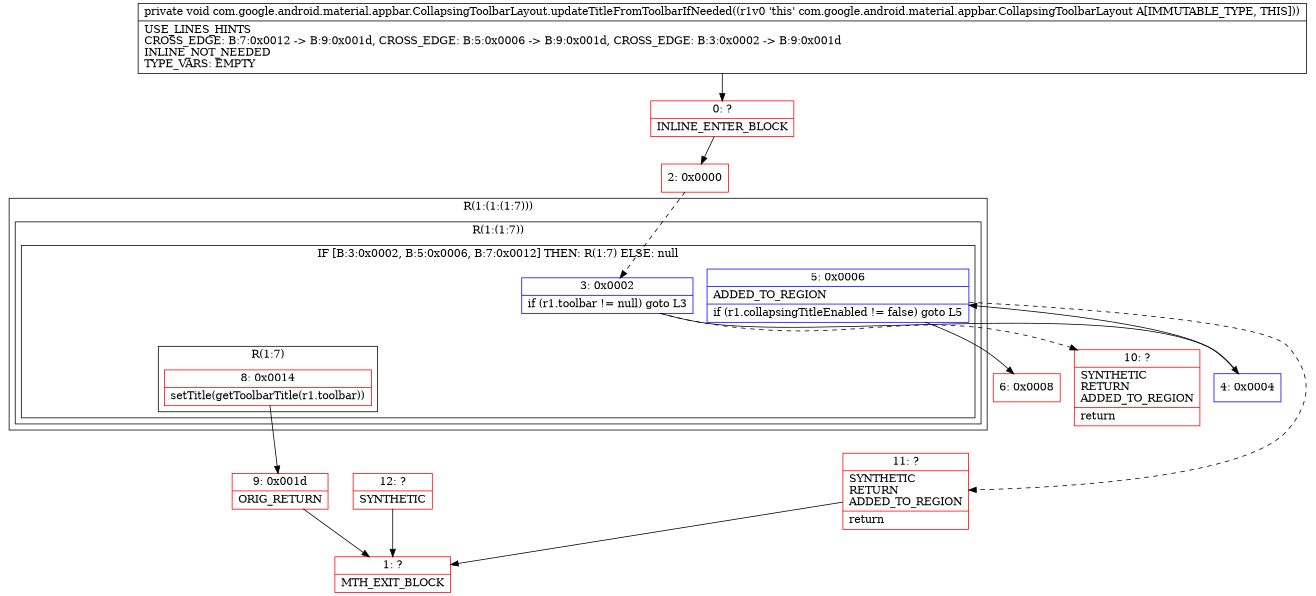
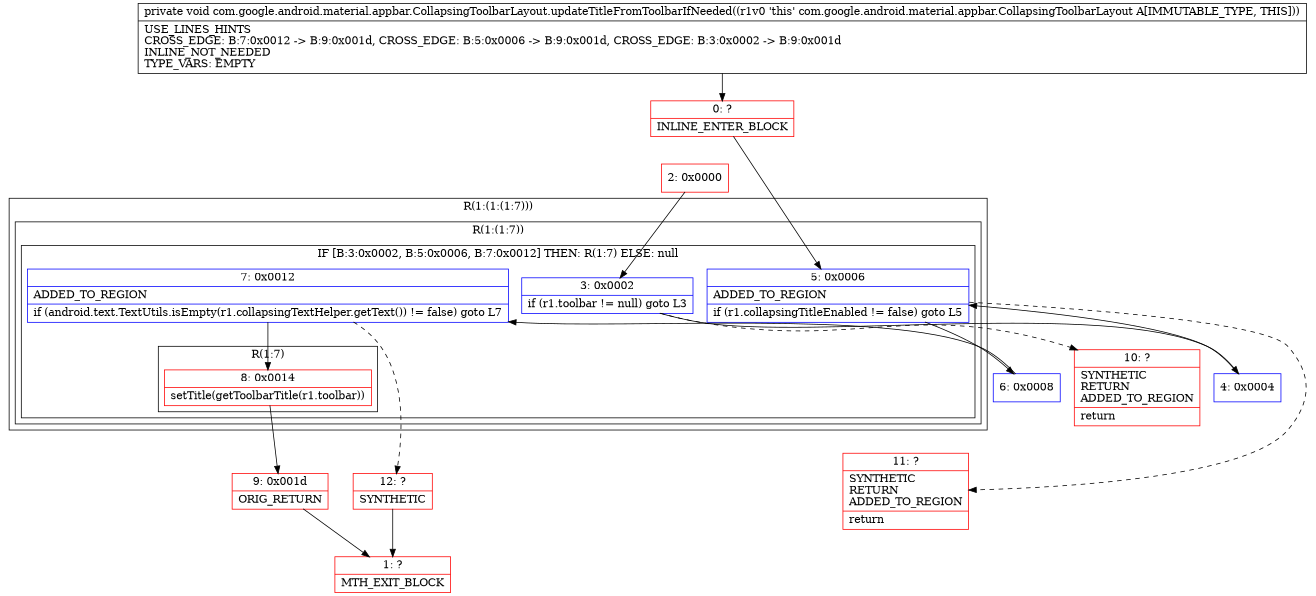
edge "0: ?" -> "2: 0x0000": now "0: ?" -> "5: 0x0006"
edge "2: 0x0000" -> "3: 0x0002": style dashed -> solid
node "7: 0x0012": added
node "6: 0x0008": color red -> blue
edge "11: ?" -> "1: ?": removed
